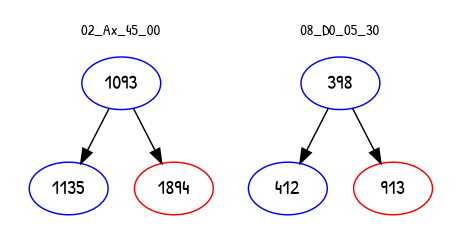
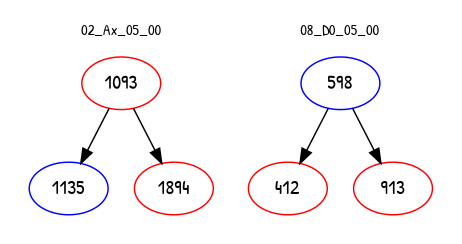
cluster "02_Ax_45_00": label "02_Ax_45_00" -> "02_Ax_05_00"
cluster "08_D0_05_30": label "08_D0_05_30" -> "08_D0_05_00"
node "1093": color blue -> red
node "398": label "398" -> "598"
node "412": color blue -> red
